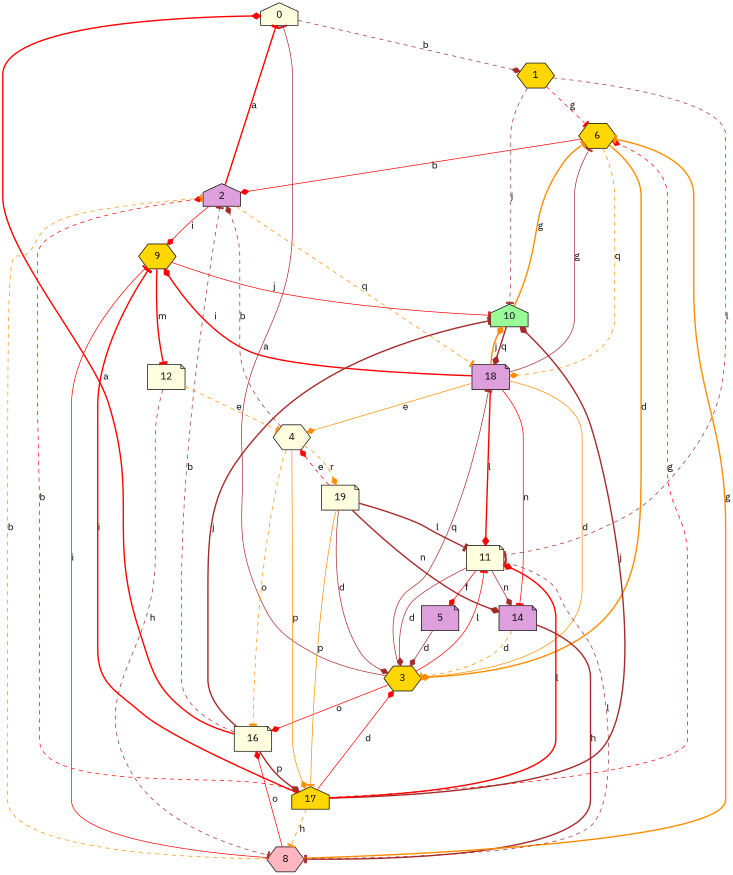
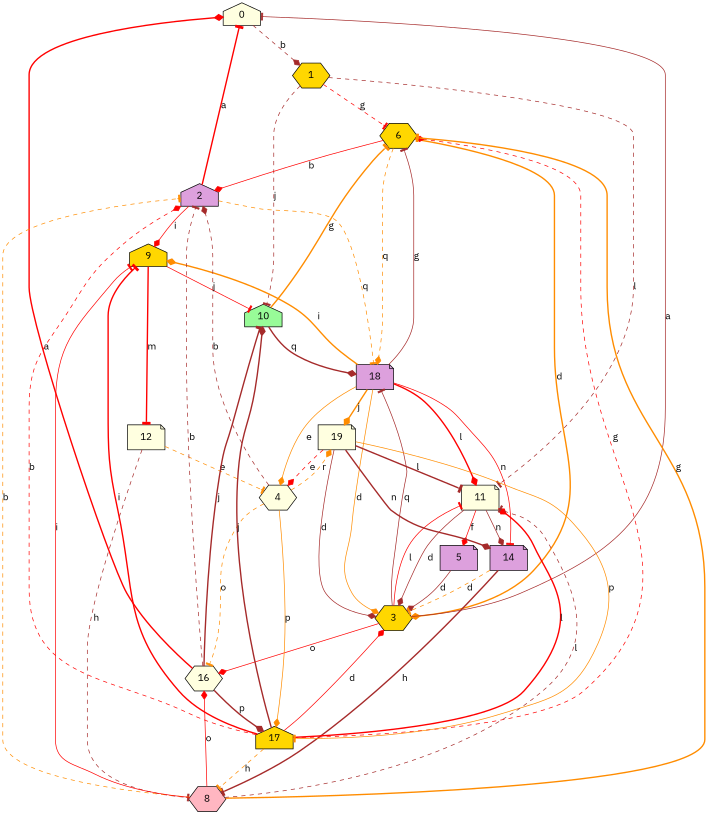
node "9": shape hexagon -> house
edge "18" -> "10": now "18" -> "19"
edge "18" -> "9": color red -> darkorange
node "16": shape note -> hexagon
